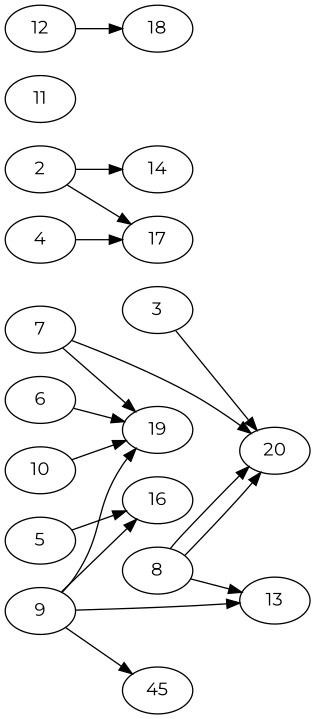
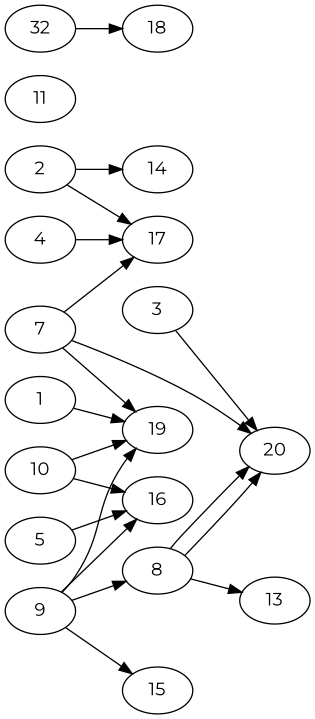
node "12": label "12" -> "32"
edge "7" -> "17": added
node "6": label "6" -> "1"
edge "10" -> "16": added
edge "9" -> "13": now "9" -> "8"
node "45": label "45" -> "15"
